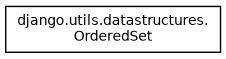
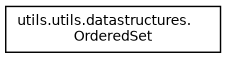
node "django.utils.datastructures. OrderedSet": label "django.utils.datastructures. OrderedSet" -> "utils.utils.datastructures. OrderedSet"
